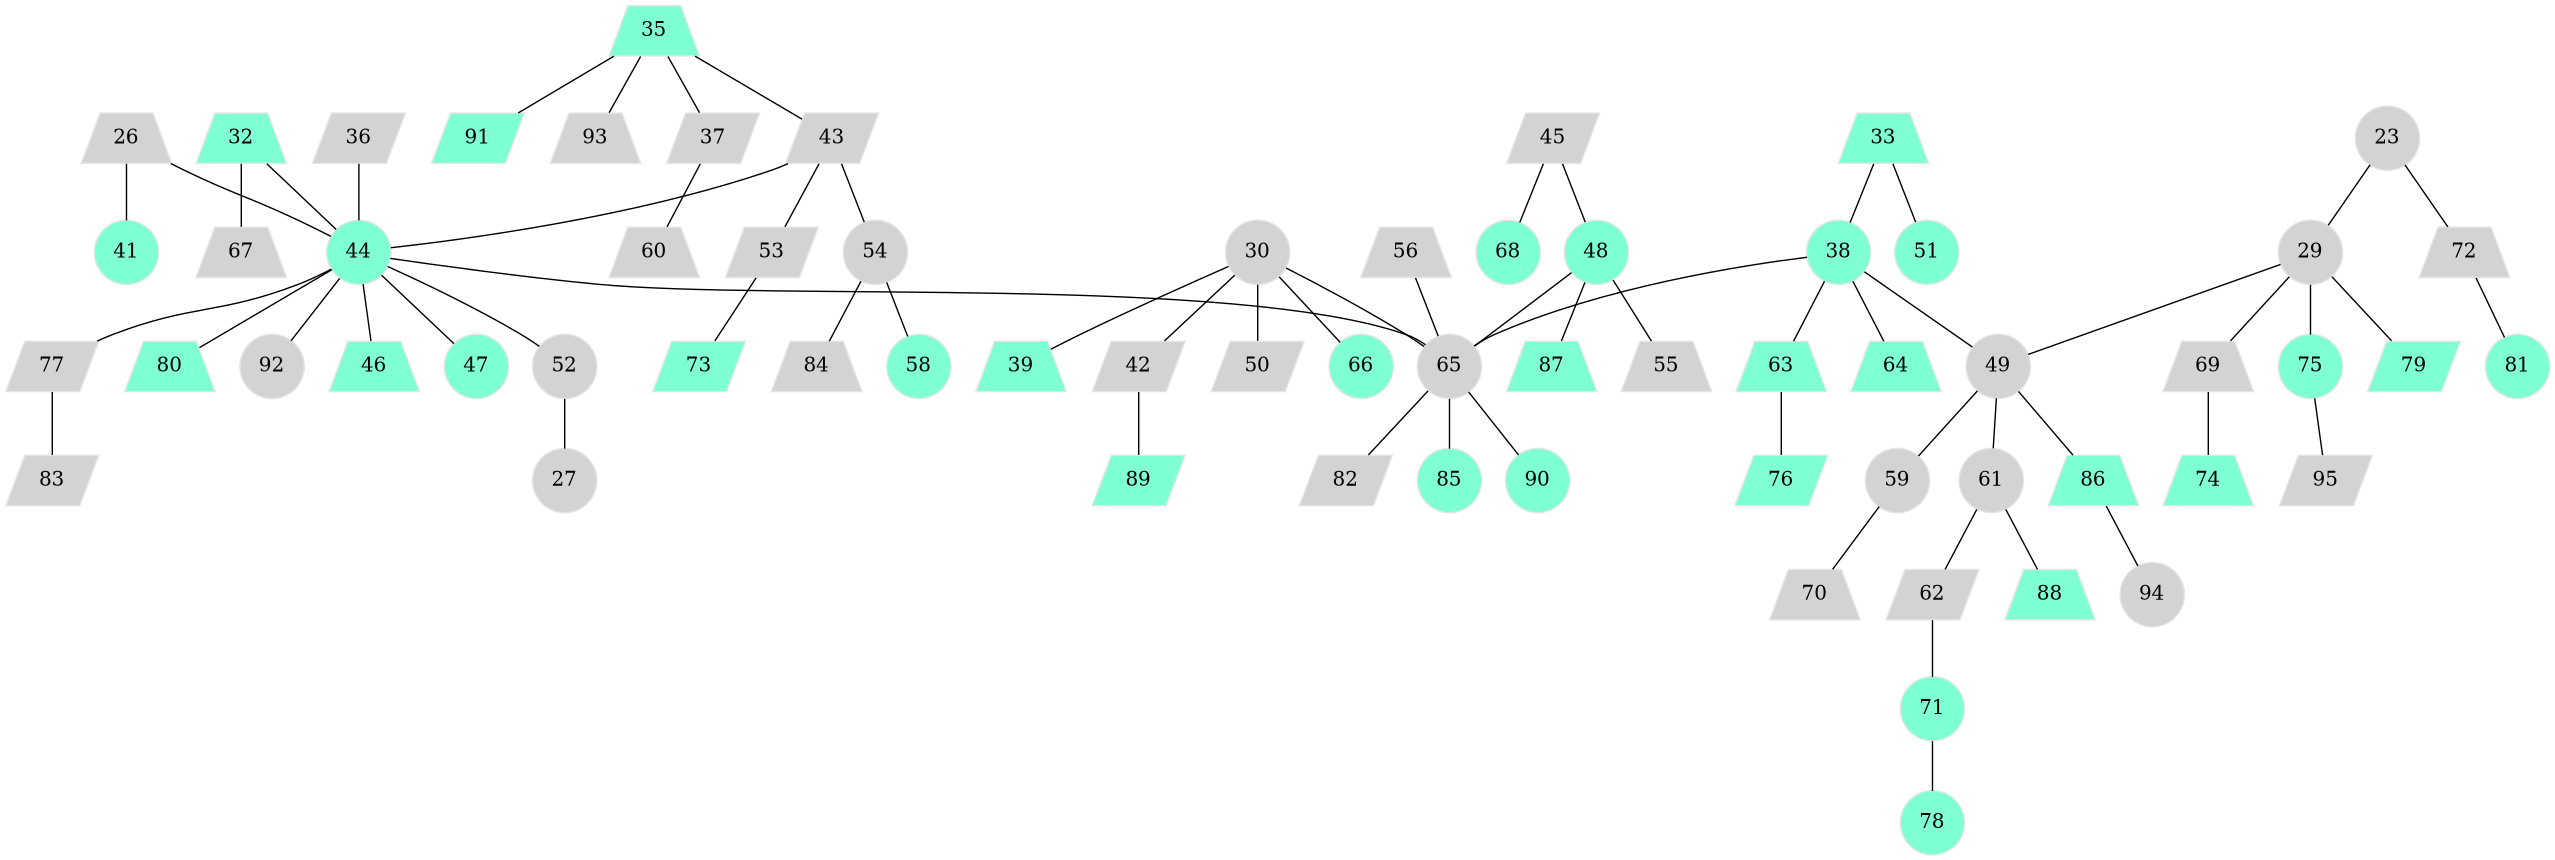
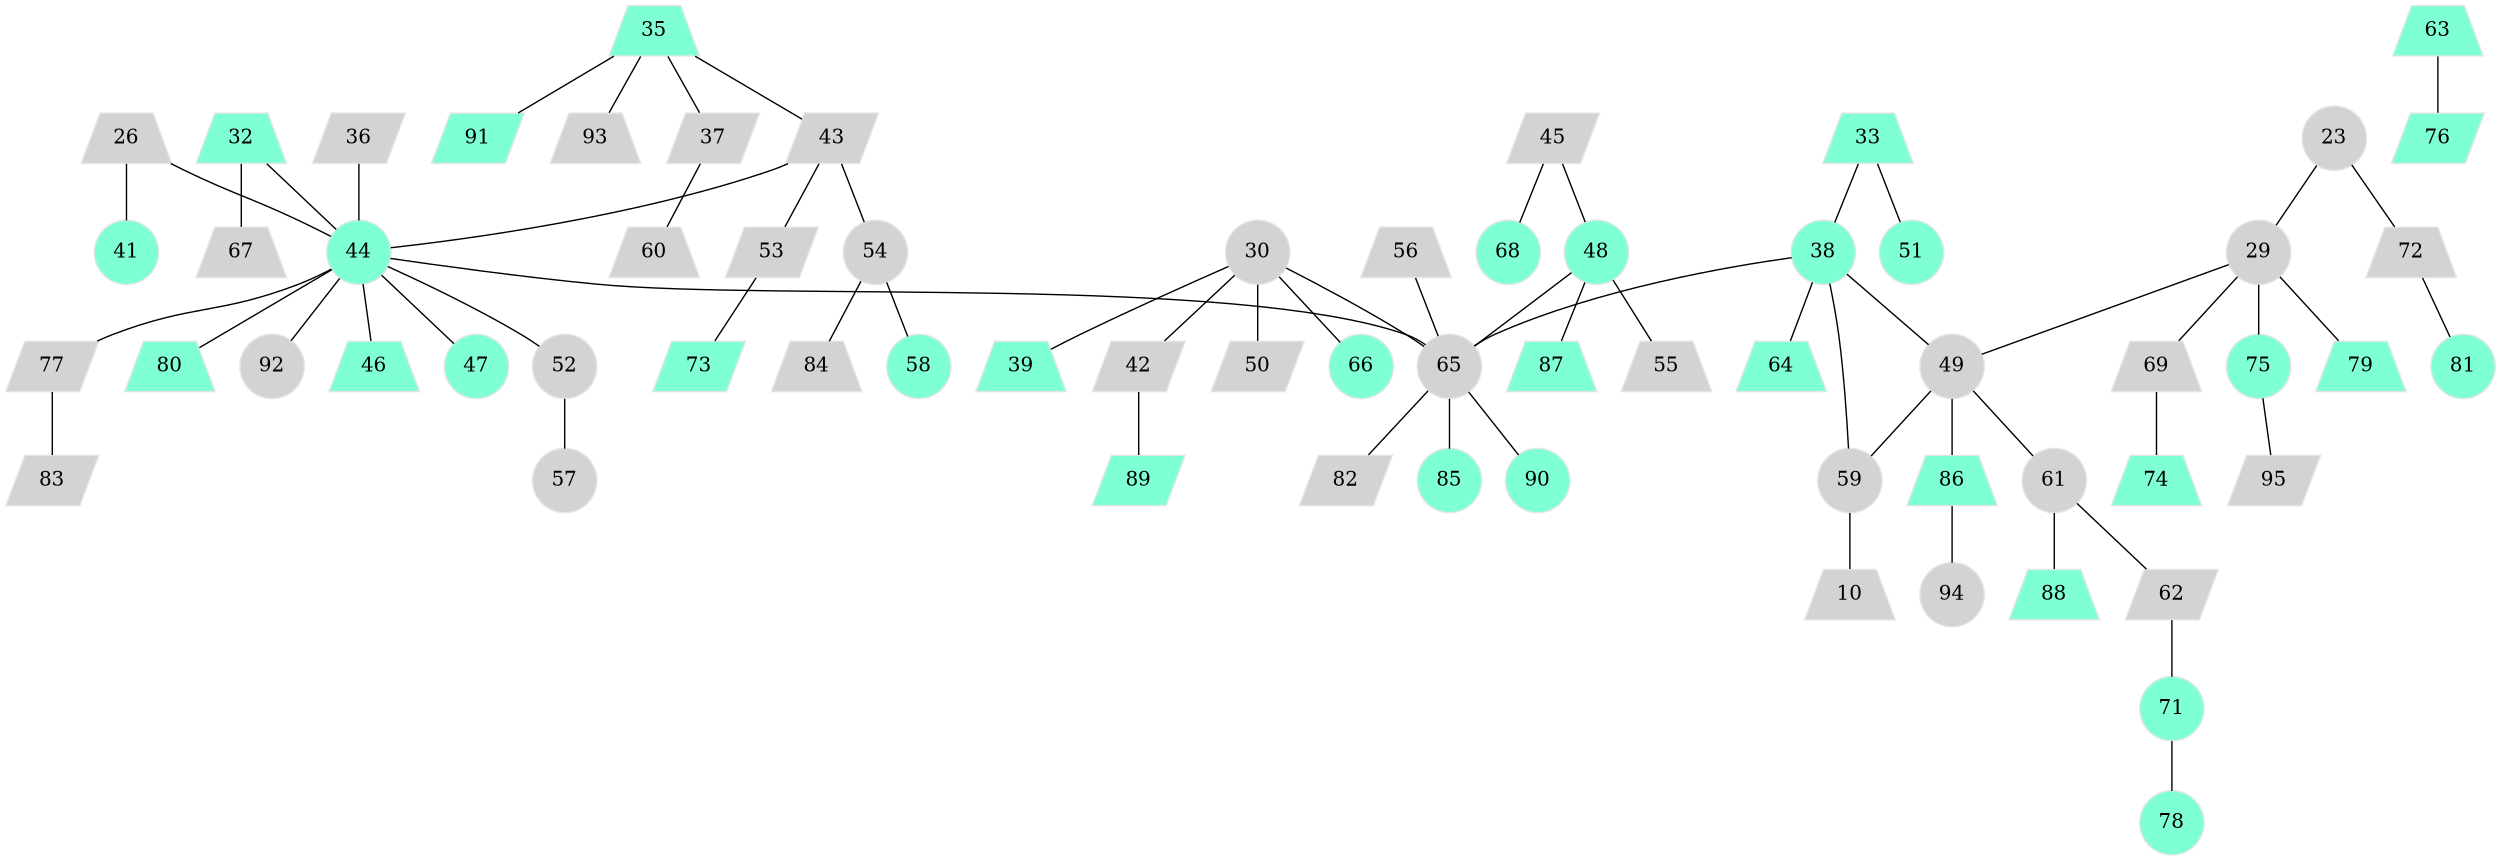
edge "38" -- "63": now "38" -- "59"
node "79": shape parallelogram -> trapezium
node "27": label "27" -> "57"
node "70": label "70" -> "10"
